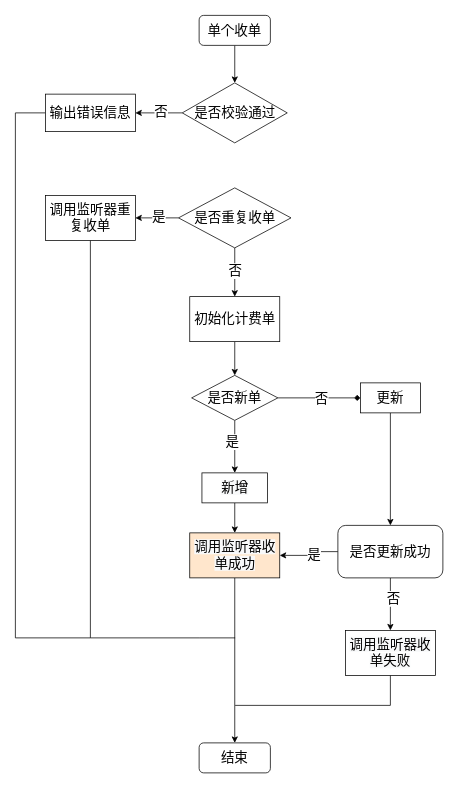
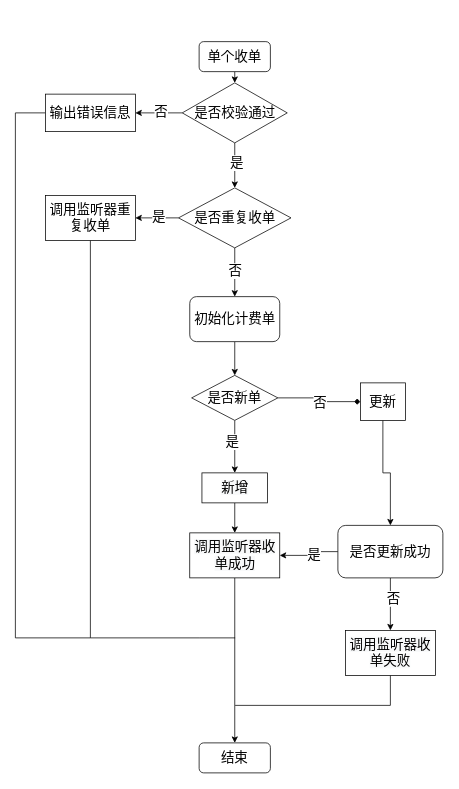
node "单个收单": moved (235, 30) -> (235, 57)
edge "是否校验通过" -> "是否重复收单": added, label "是"
node "初始化计费单": shape rectangle -> rounded rectangle
node "更新": size 60x30 -> 45x38
node "调用监听器收单成功": fillcolor #ffe6cc -> #ffffff
